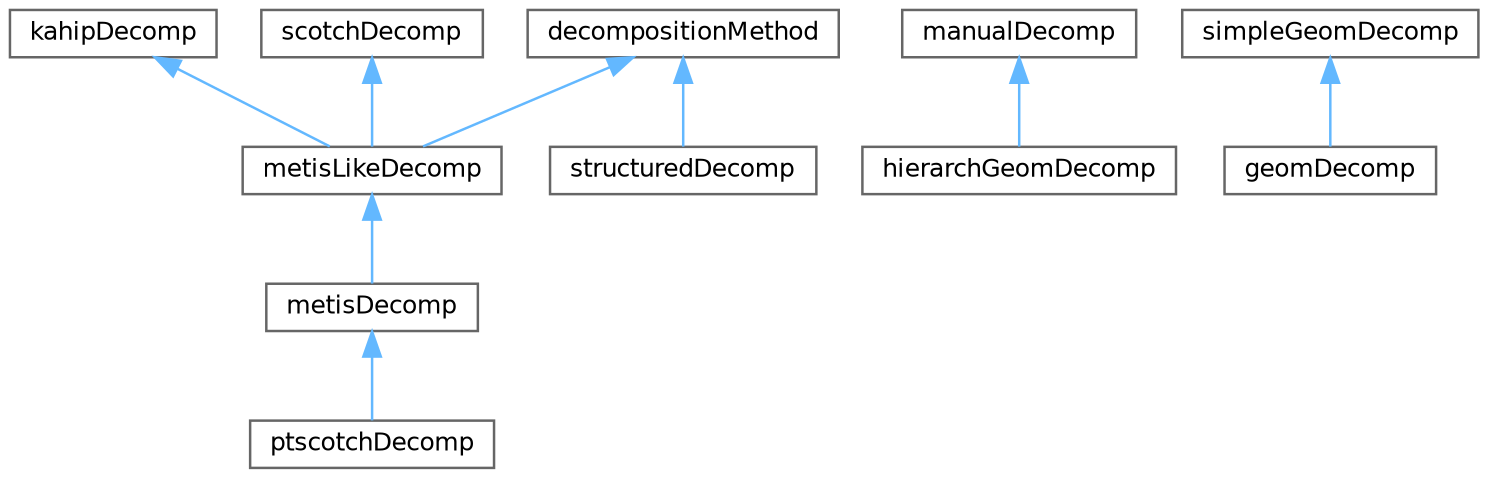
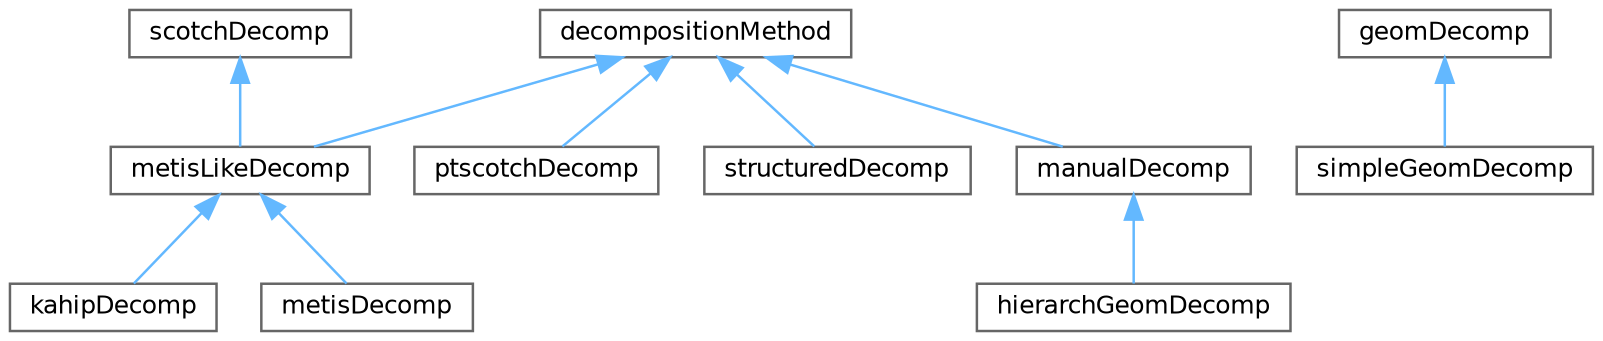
edge "manualDecomp" -> "decompositionMethod": added
edge "metisLikeDecomp" -> "kahipDecomp": reversed
edge "geomDecomp" -> "simpleGeomDecomp": reversed
edge "ptscotchDecomp" -> "metisDecomp": now "ptscotchDecomp" -> "decompositionMethod"
